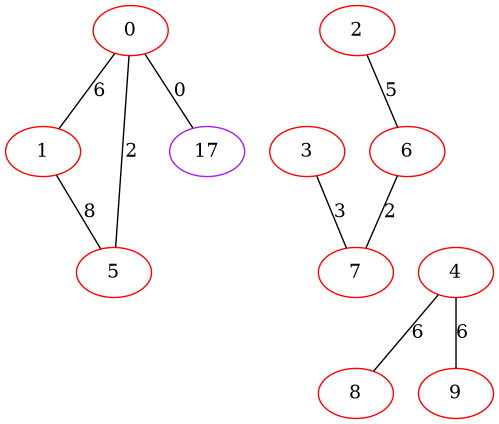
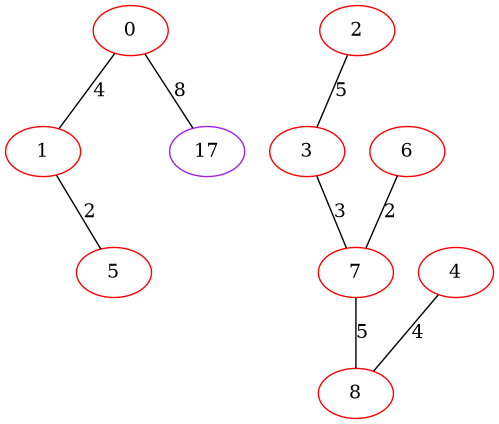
edge "0" -- "1": label "6" -> "4"
edge "0" -- "17": label "0" -> "8"
edge "2" -- "6": now "2" -- "3"
edge "0" -- "5": removed, label "2"
edge "1" -- "5": label "8" -> "2"
edge "7" -- "8": added, label "5"
edge "4" -- "8": label "6" -> "4"
node "9": removed
